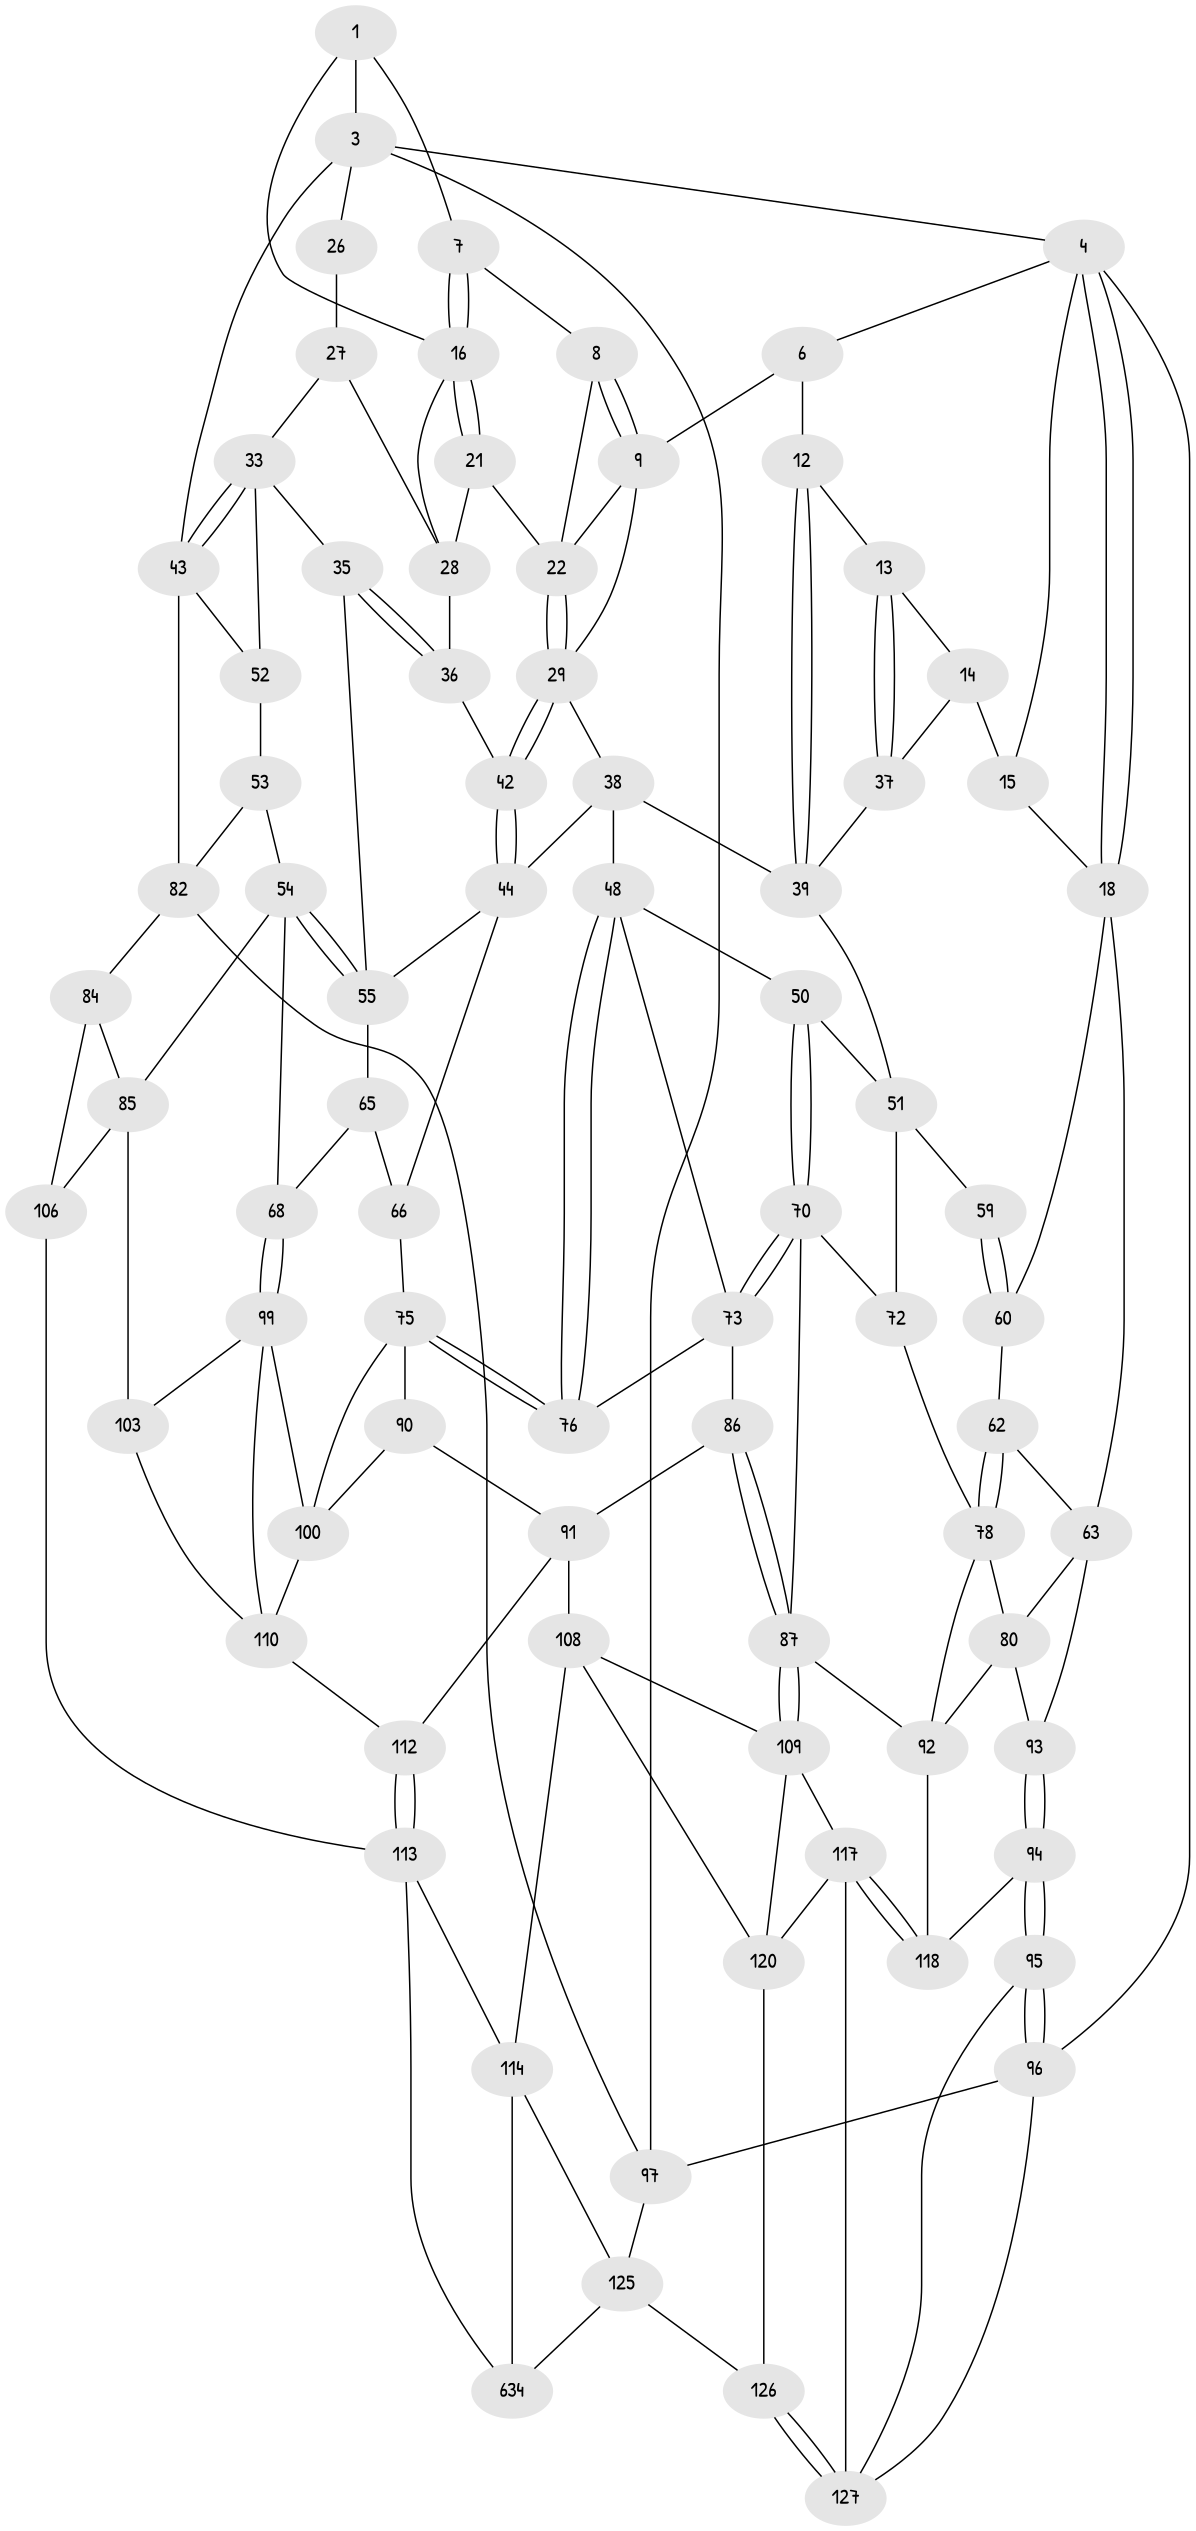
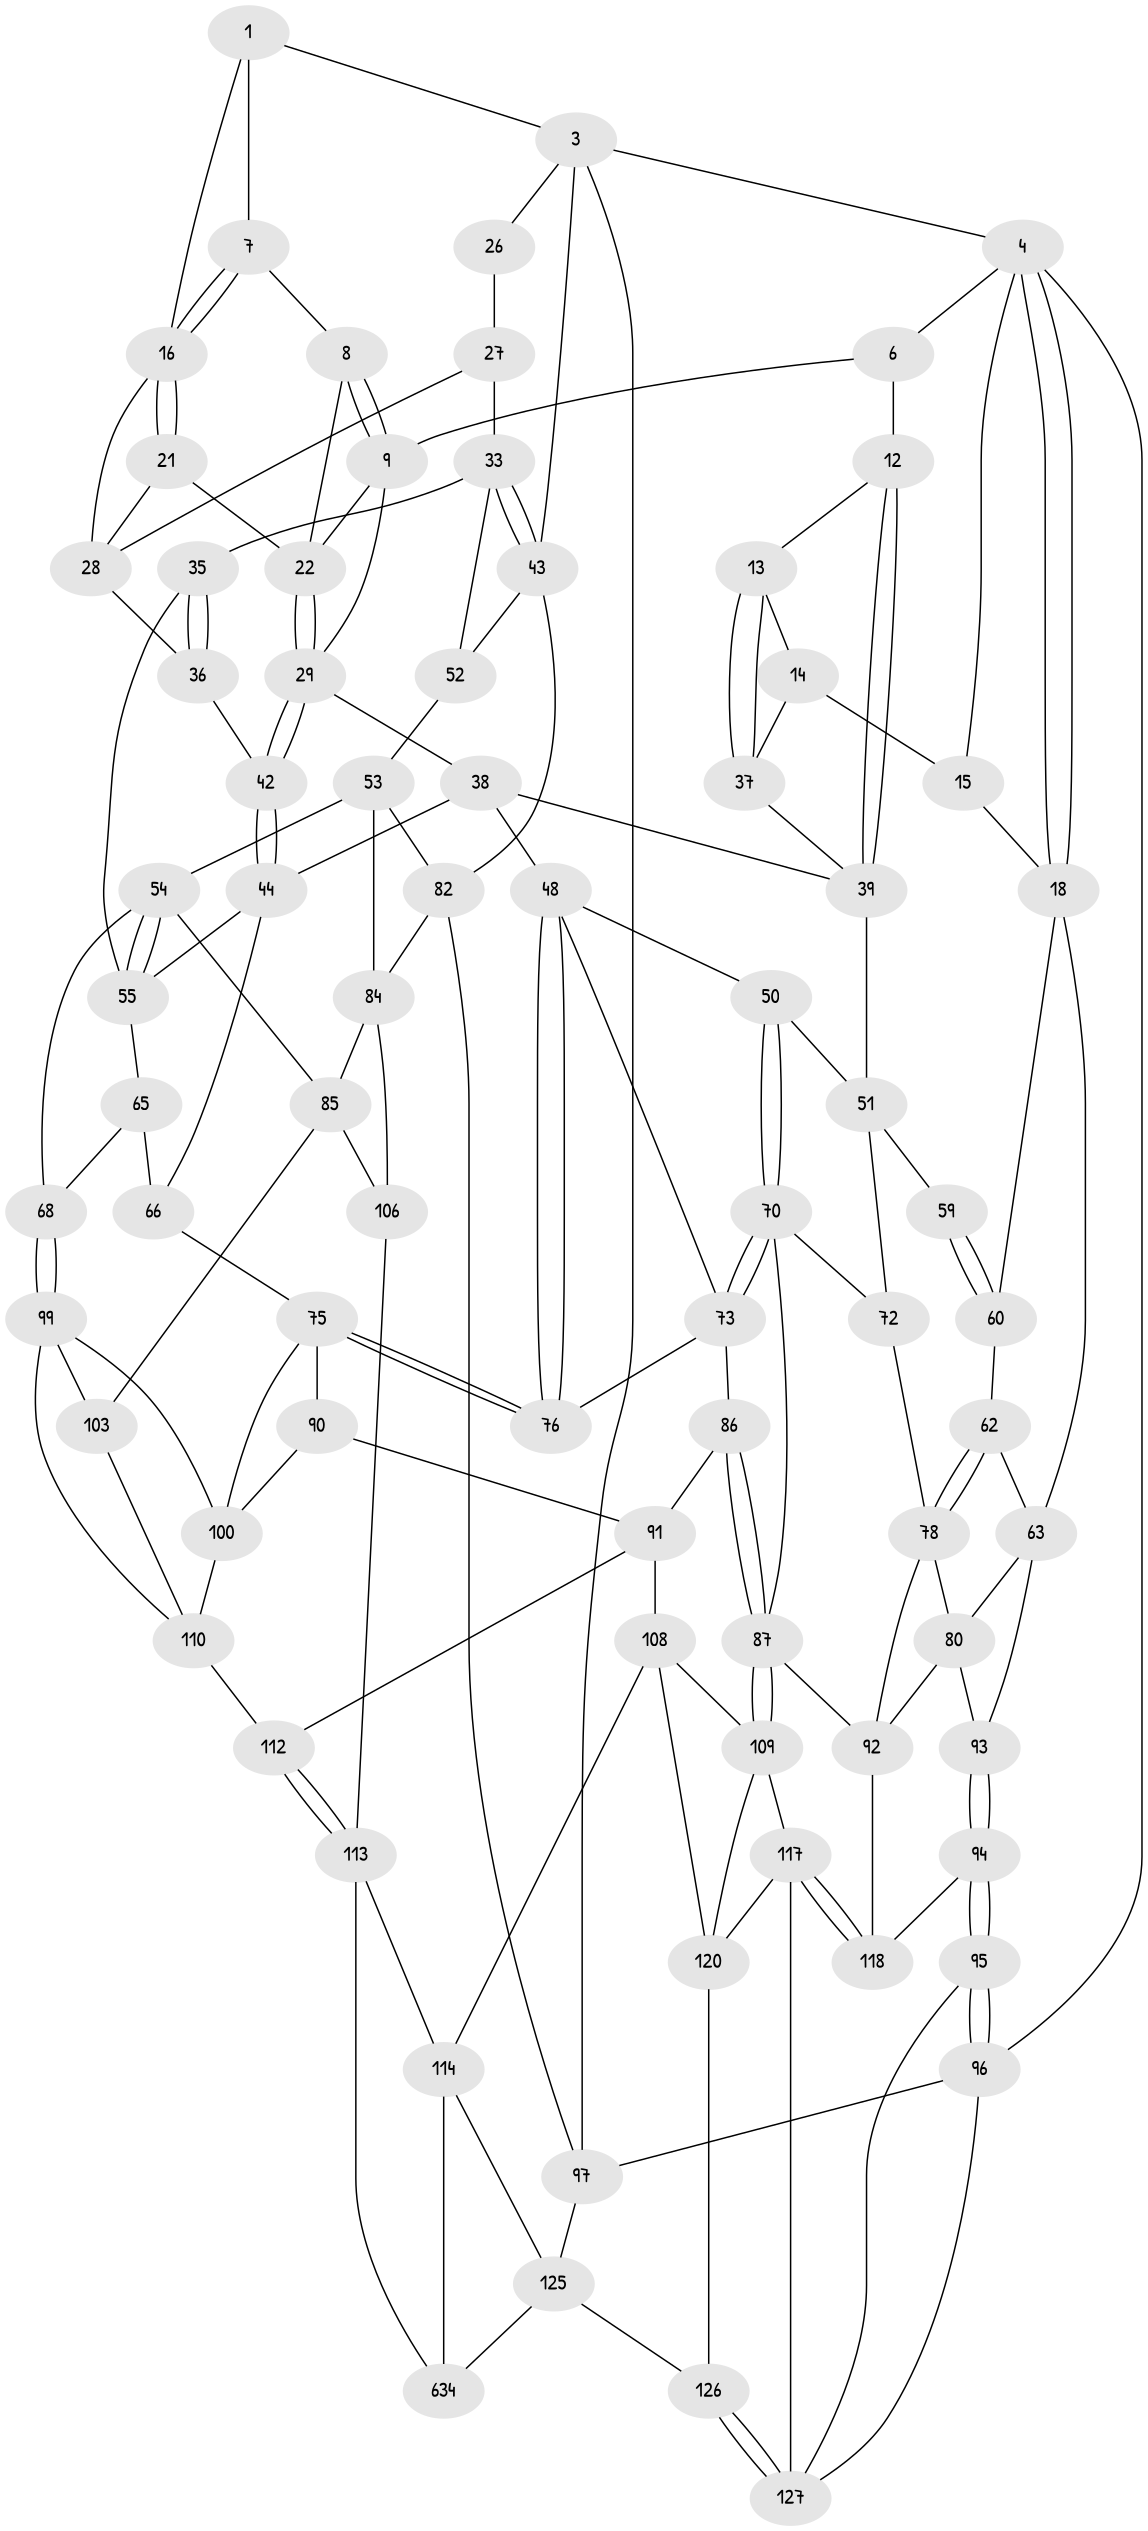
edge "53" -- "84": added
